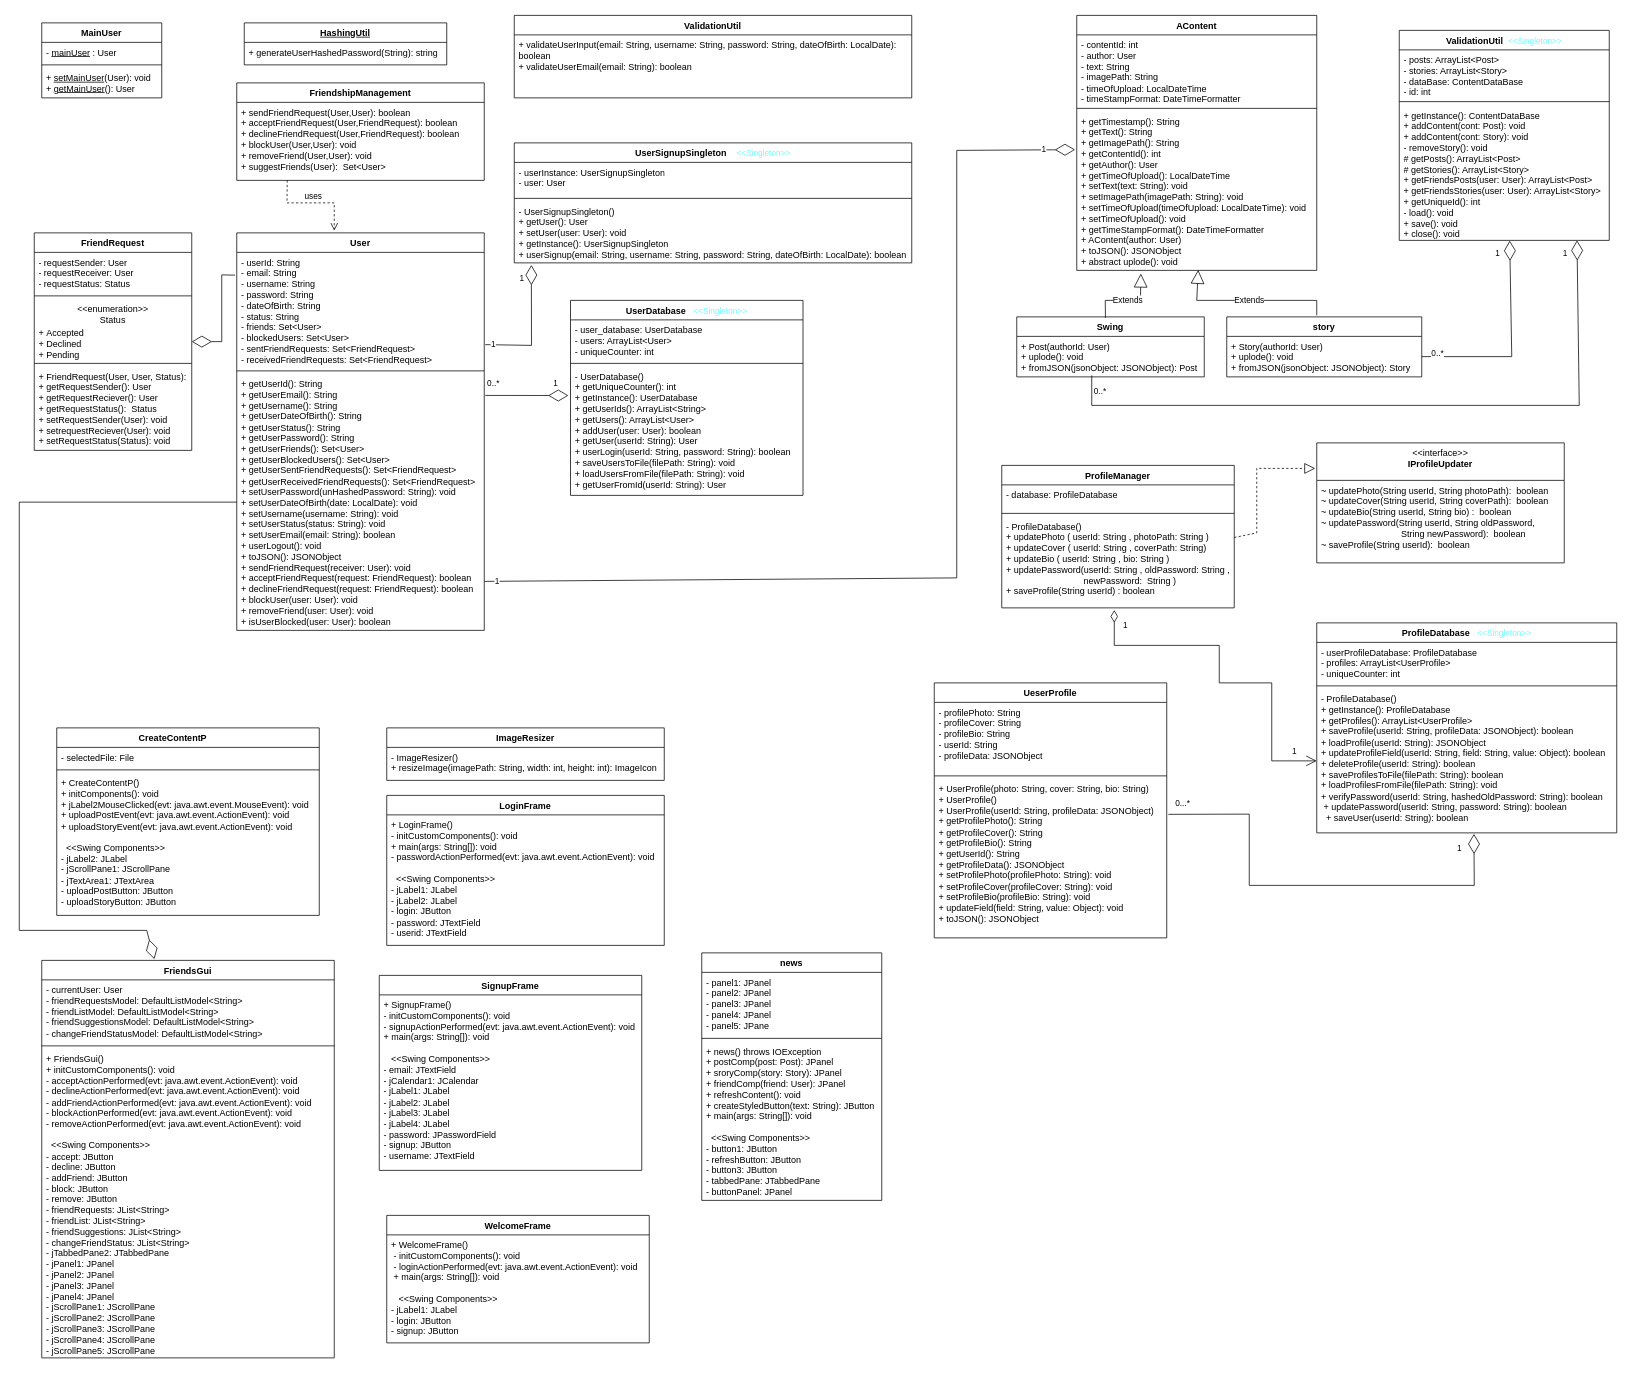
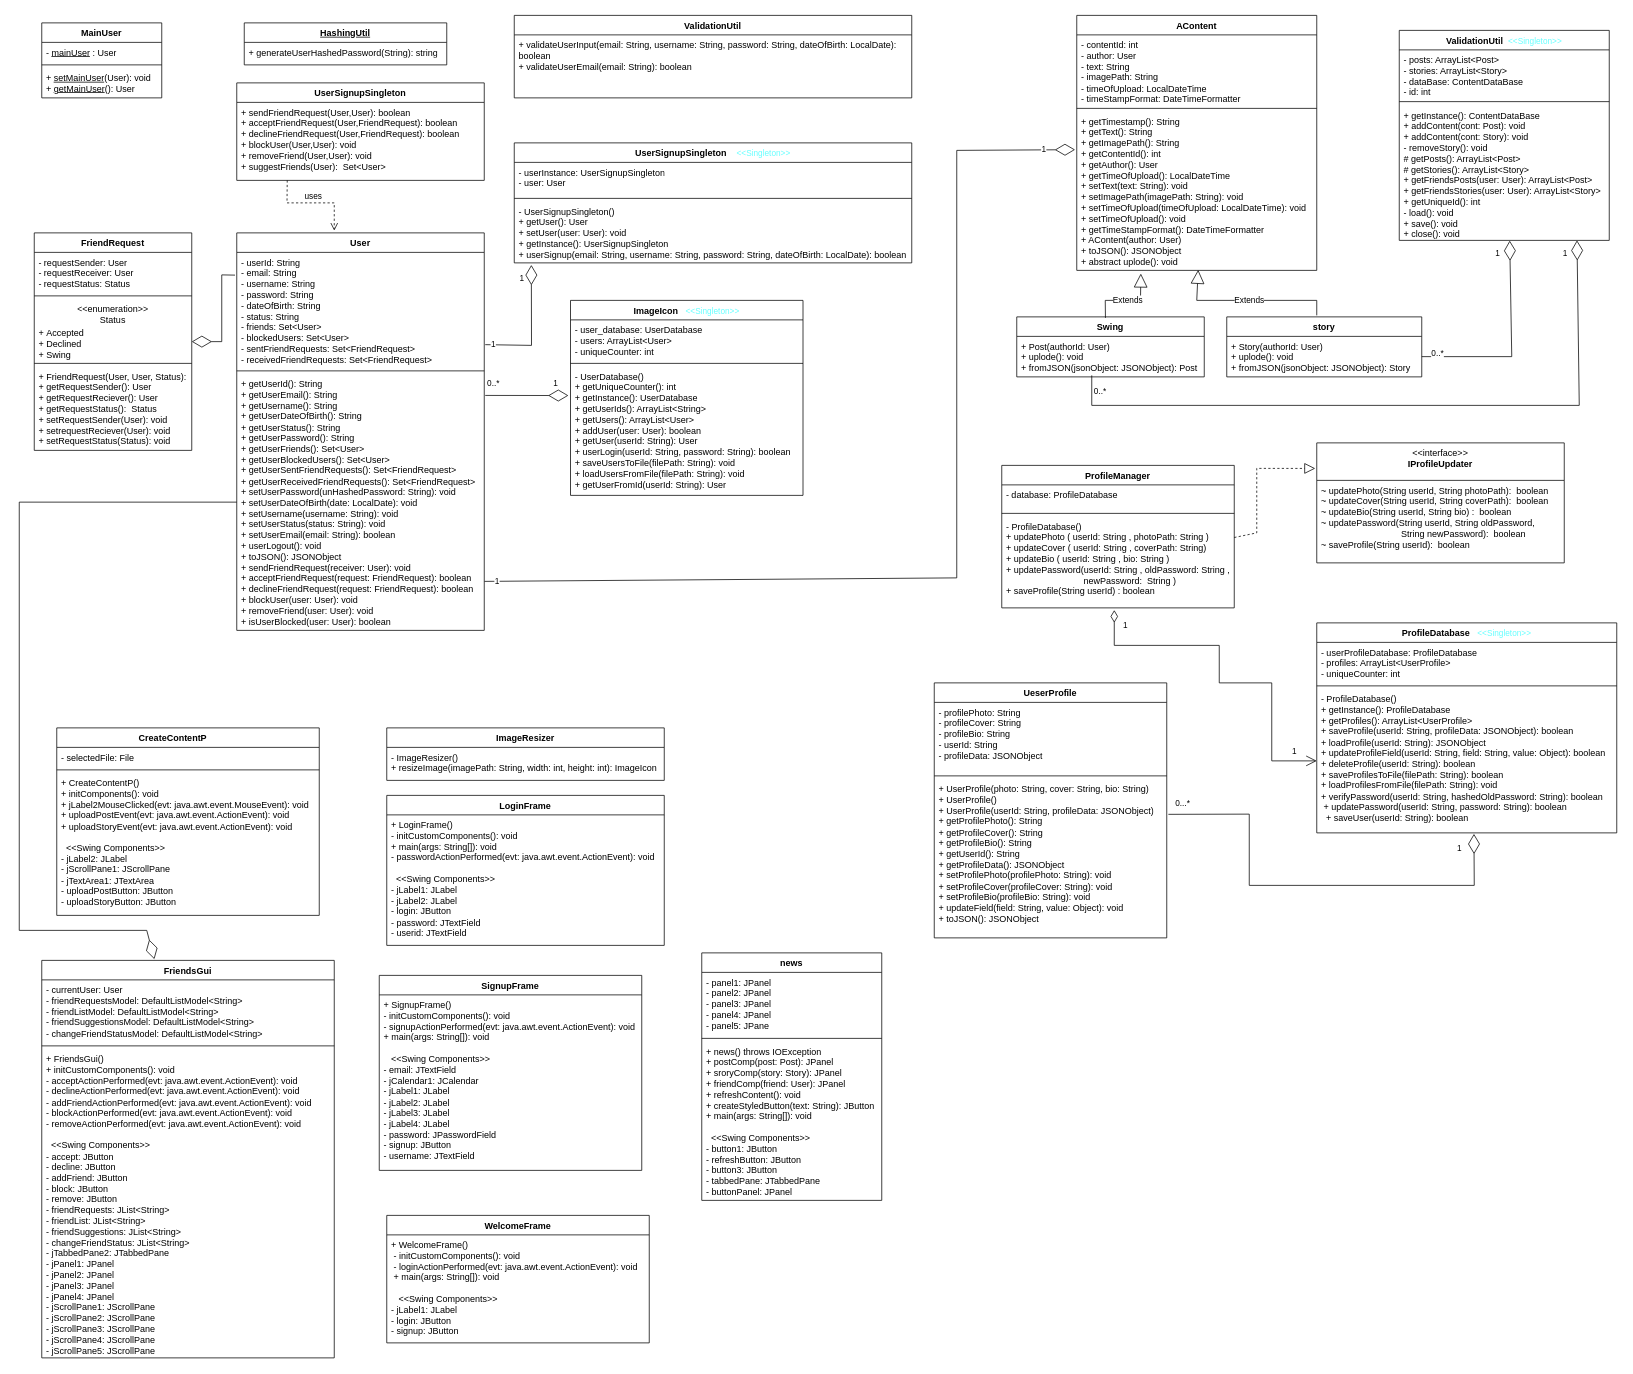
node "FriendshipManagement": label "FriendshipManagement" -> "UserSignupSingleton"
node "UserDatabase <<Singleton>>": label "UserDatabase <<Singleton>>" -> "ImageIcon <<Singleton>>"
node "+ Accepted + Declined + Pending": label "+ Accepted + Declined + Pending" -> "+ Accepted + Declined + Swing"
